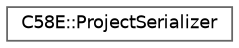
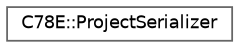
node "C58E::ProjectSerializer": label "C58E::ProjectSerializer" -> "C78E::ProjectSerializer"
